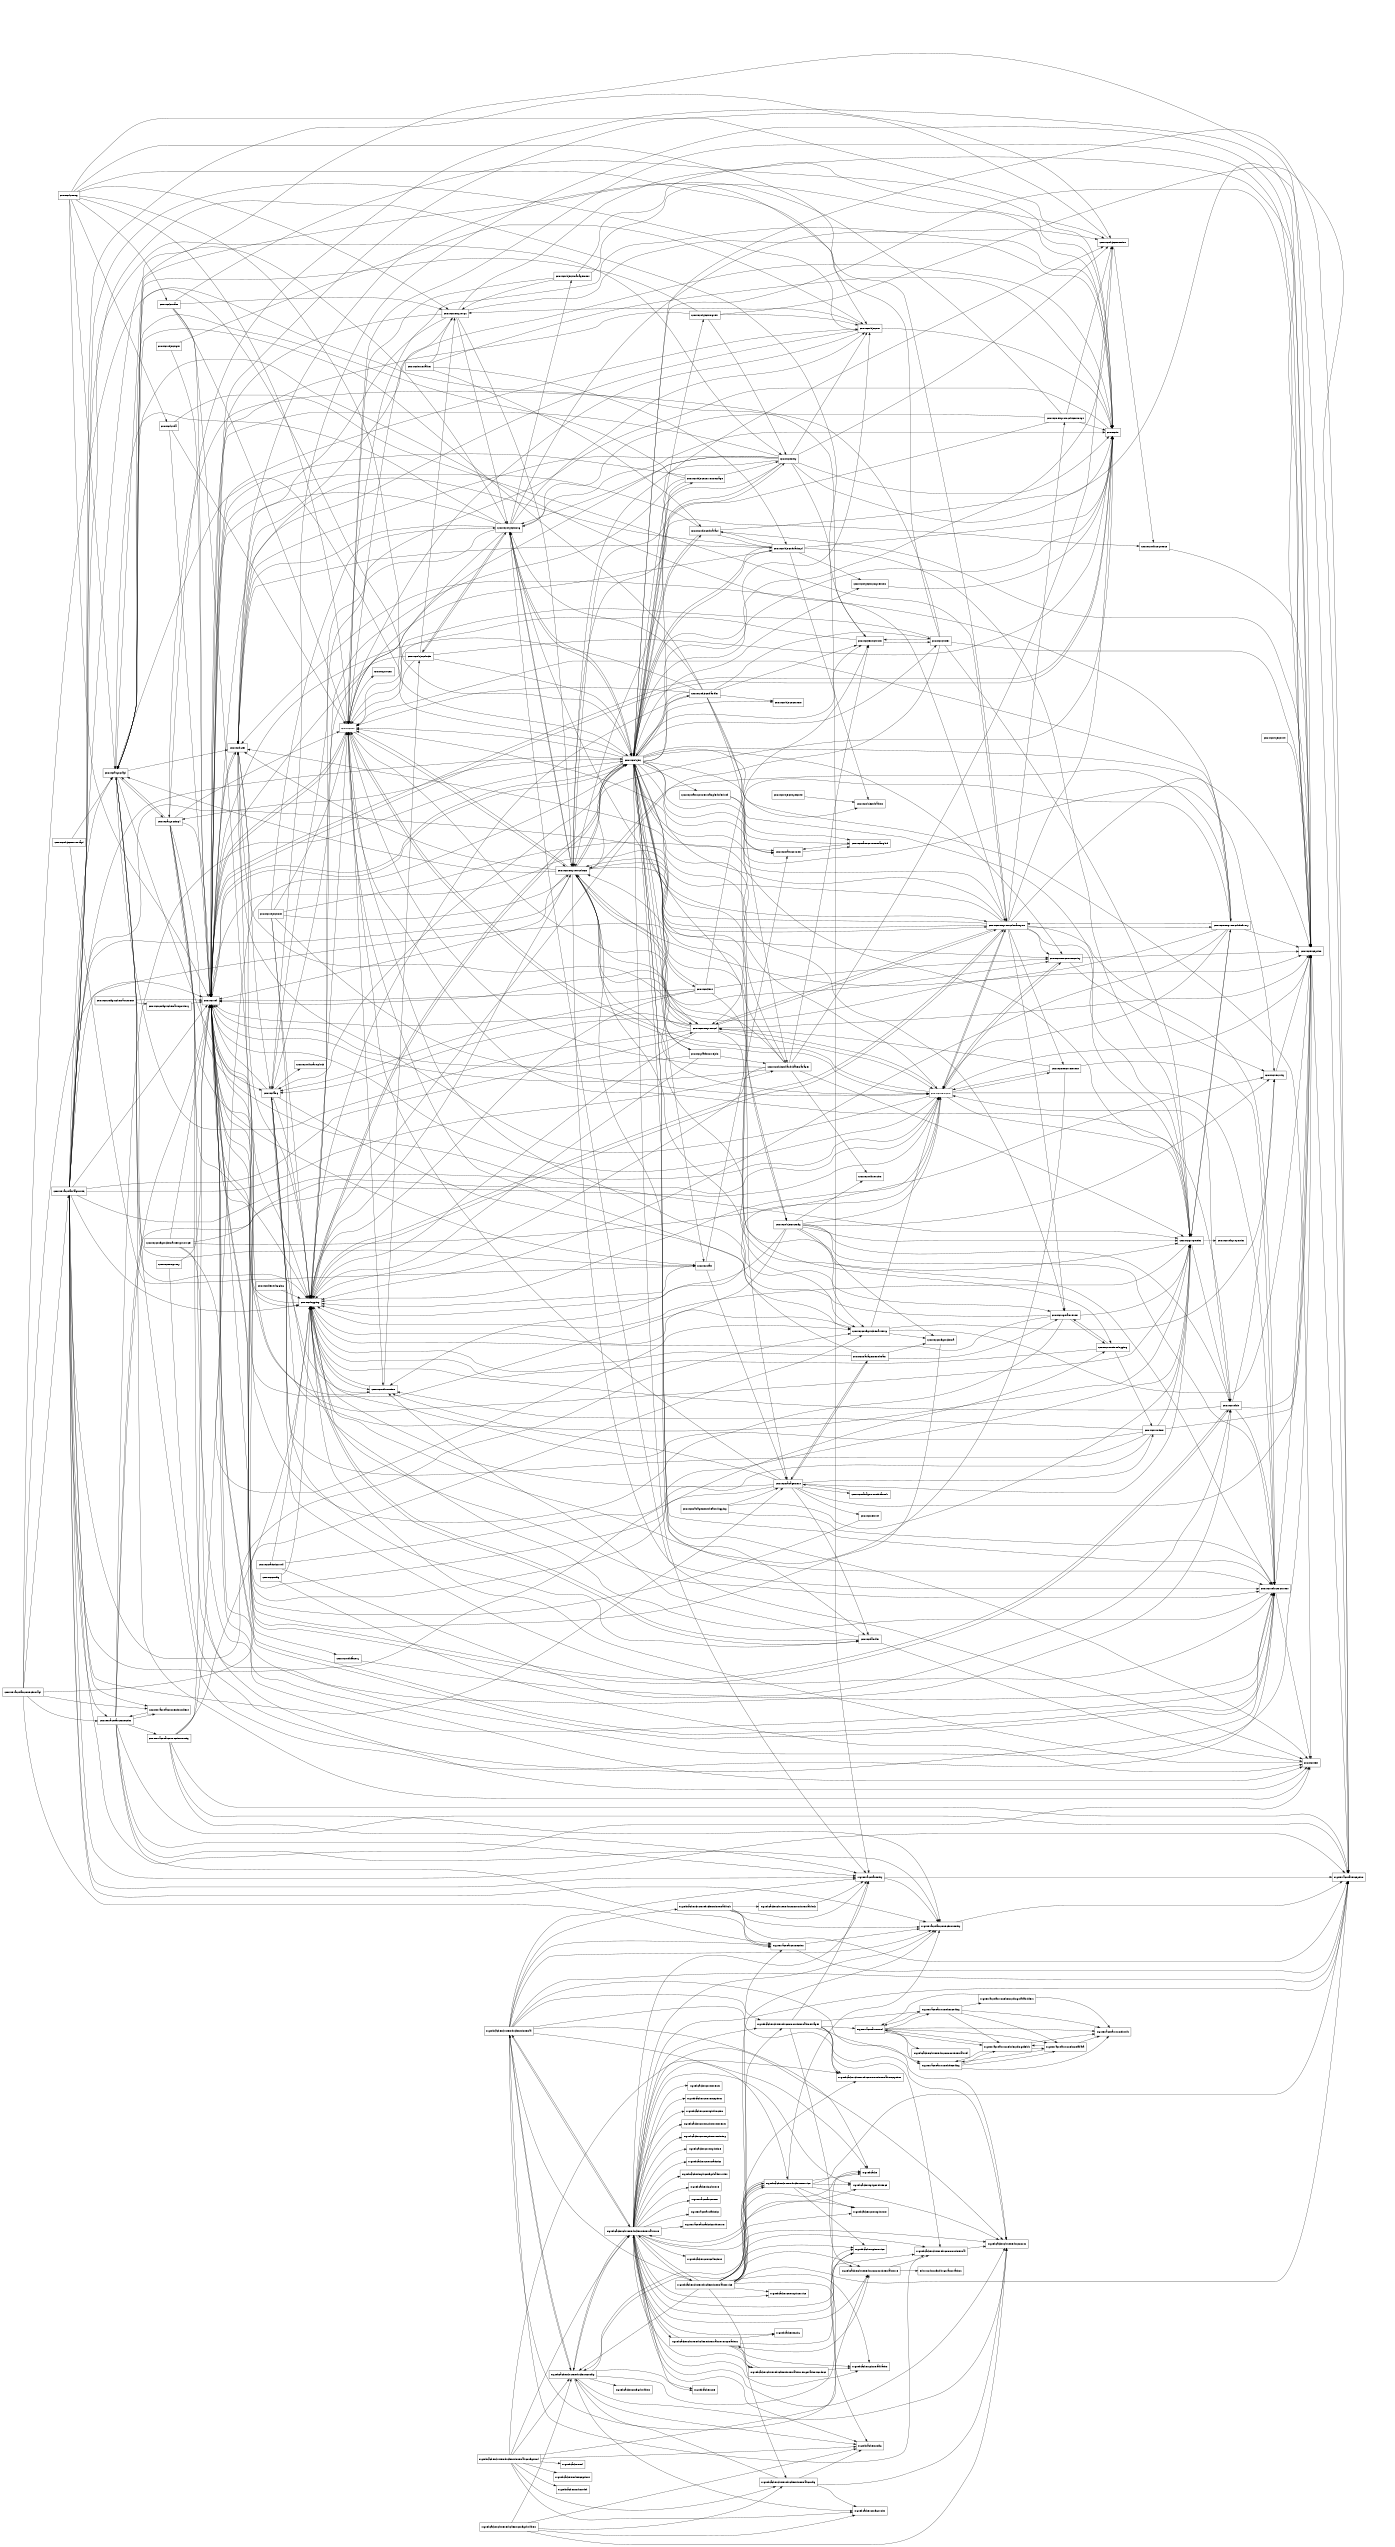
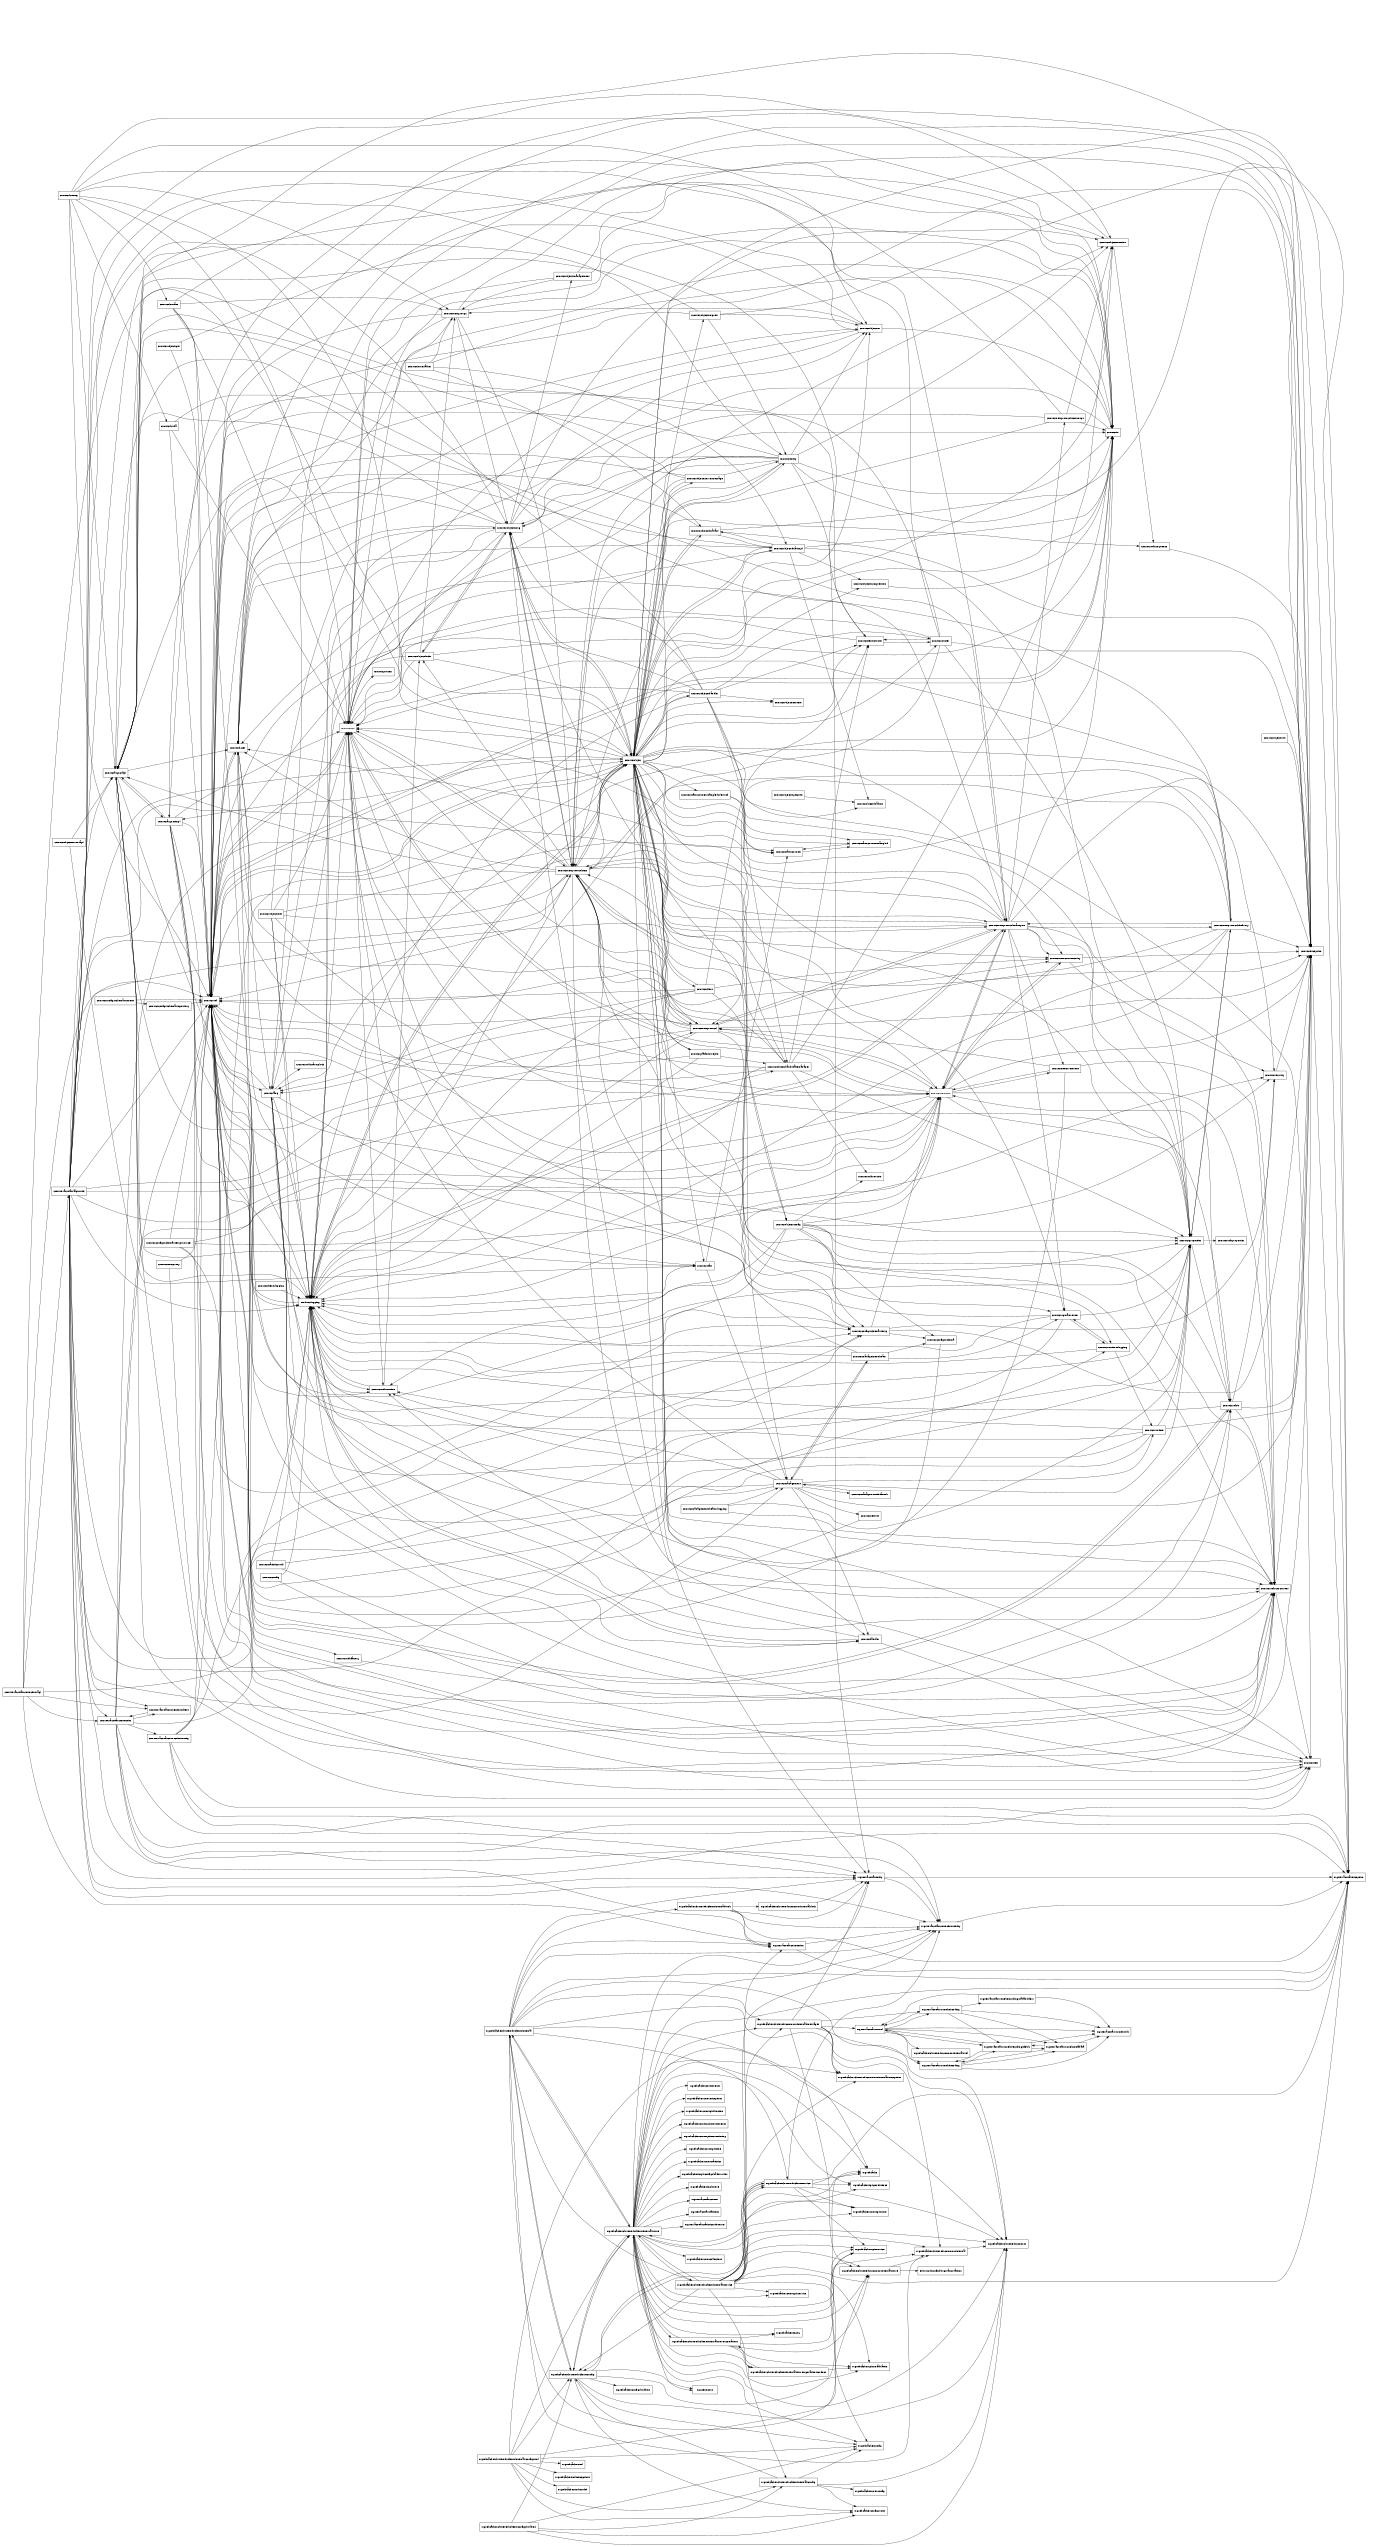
edge "com_tc_net_protocol_tcm" -> "com_tc_object_locks": added
node "com_tc_logging": label "com_tc_logging" -> "umd_tc_logging"
edge "com_terracotta_connection" -> "com_tc_config_schema_setup": added
node "org_ehcache_core": label "org_ehcache_core" -> "org_text_core"
node "org_ehcache_core_config": added
